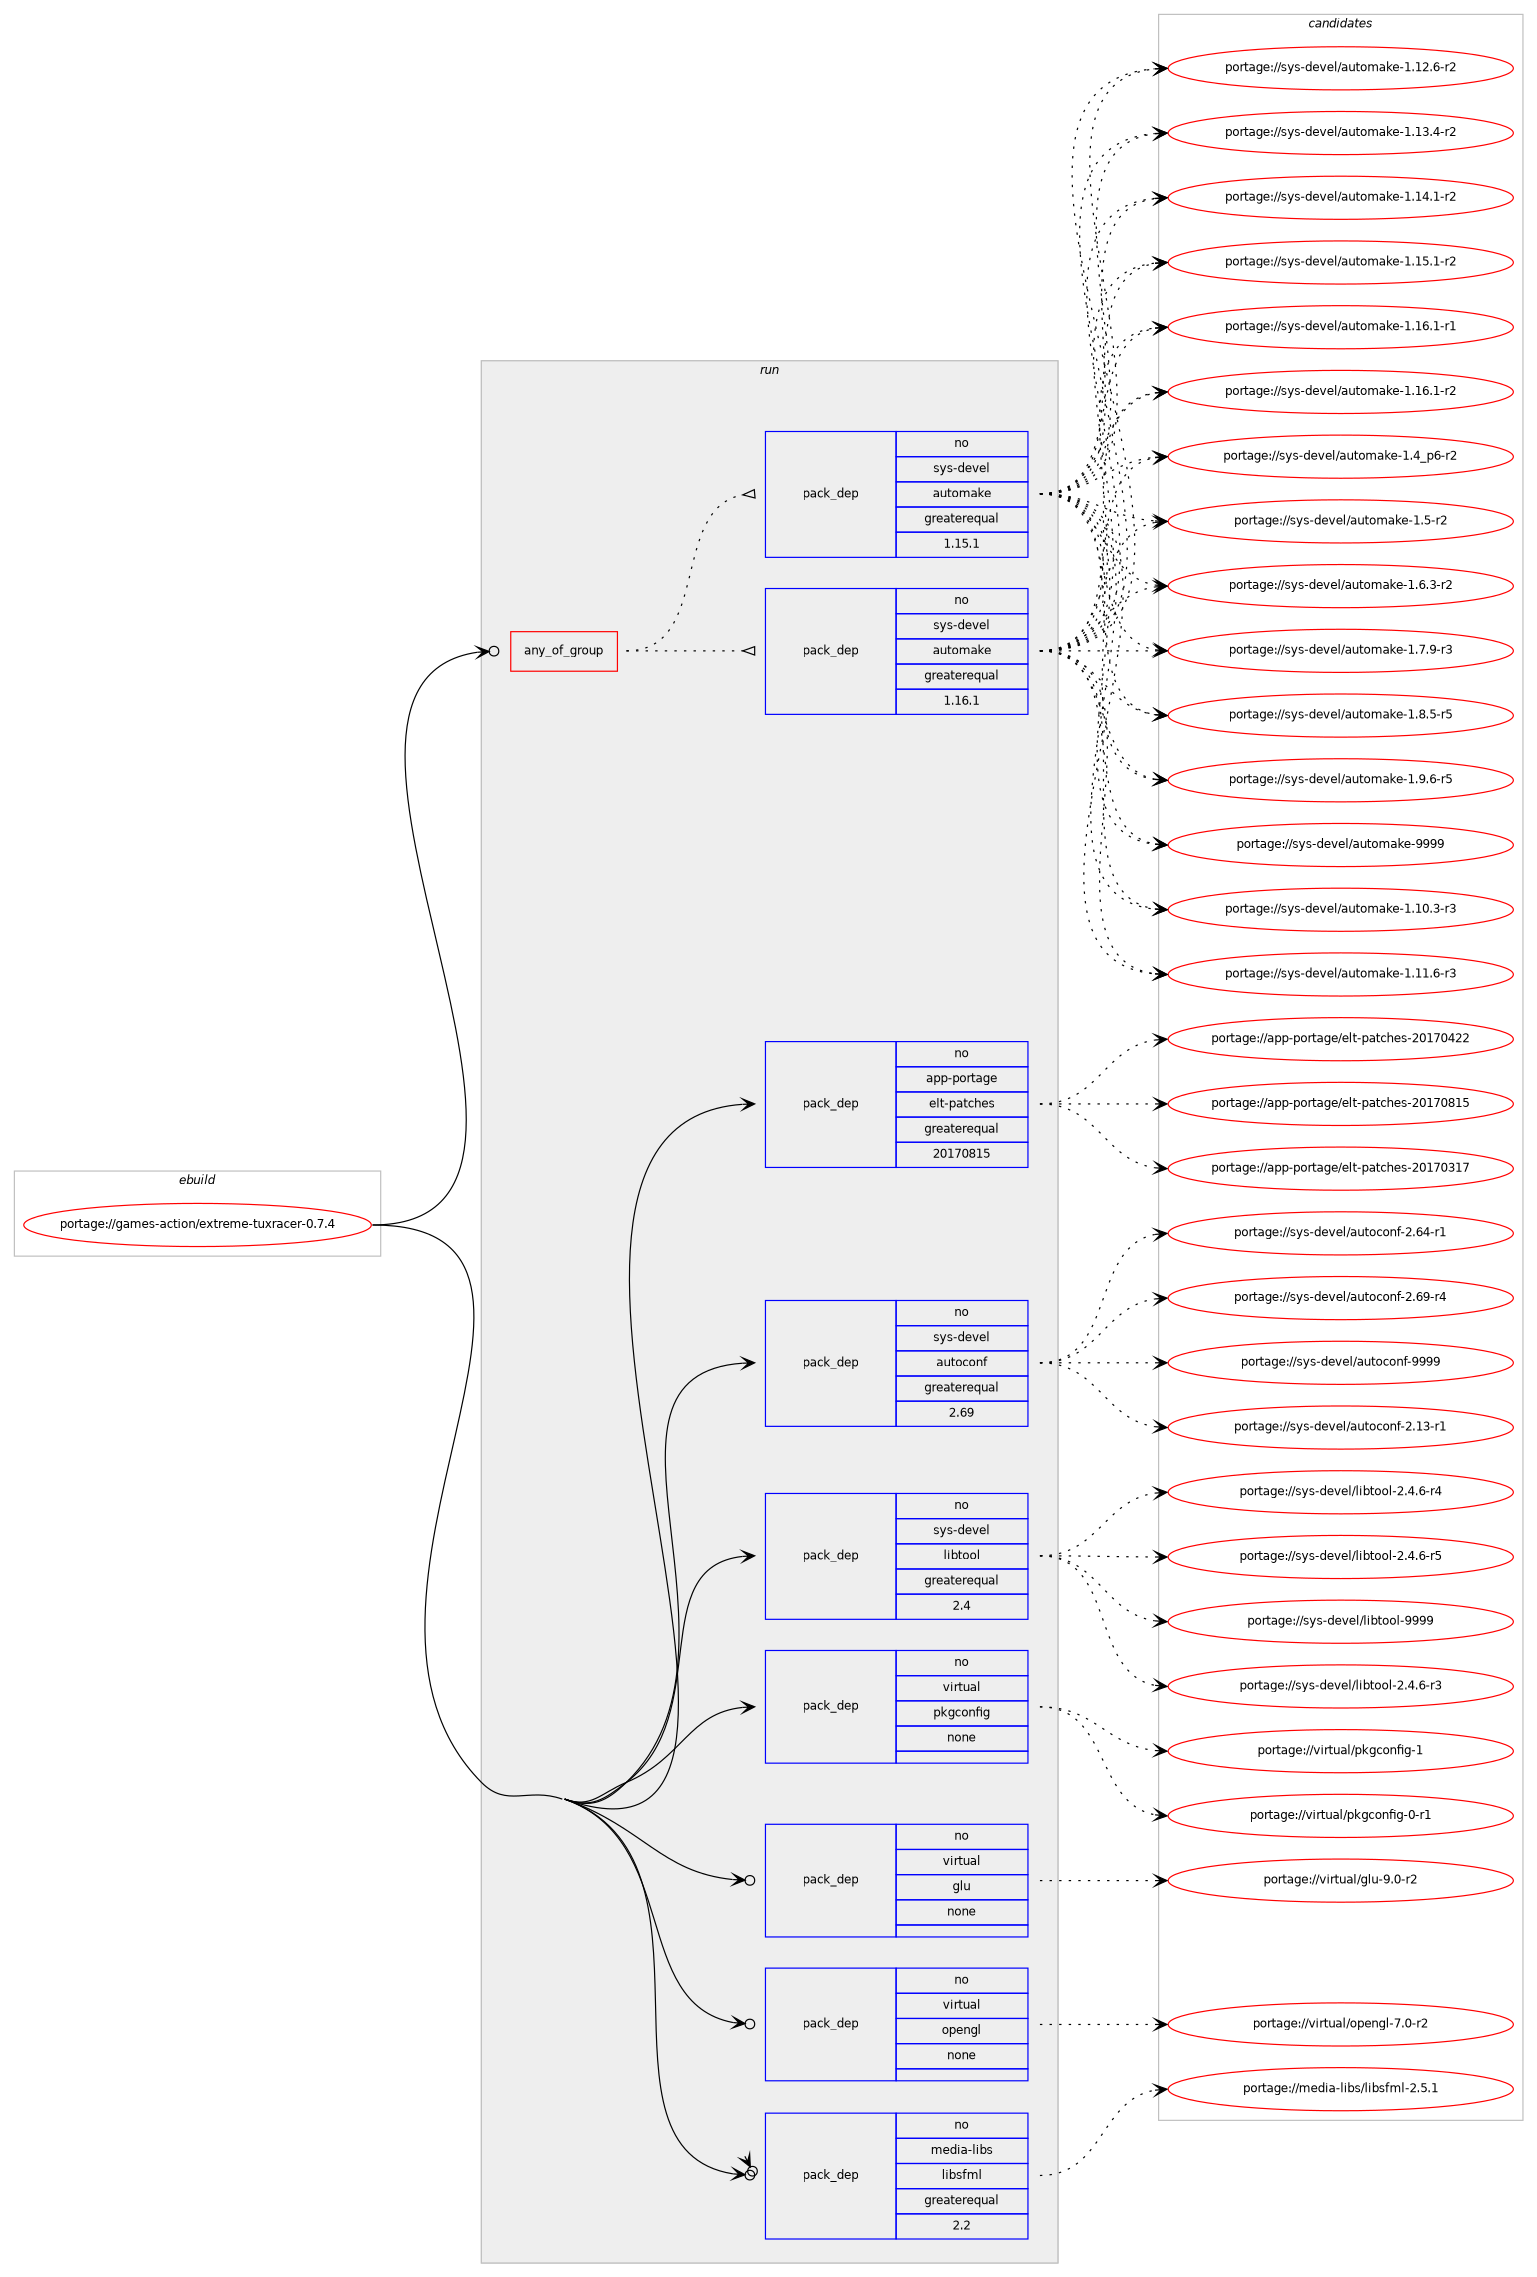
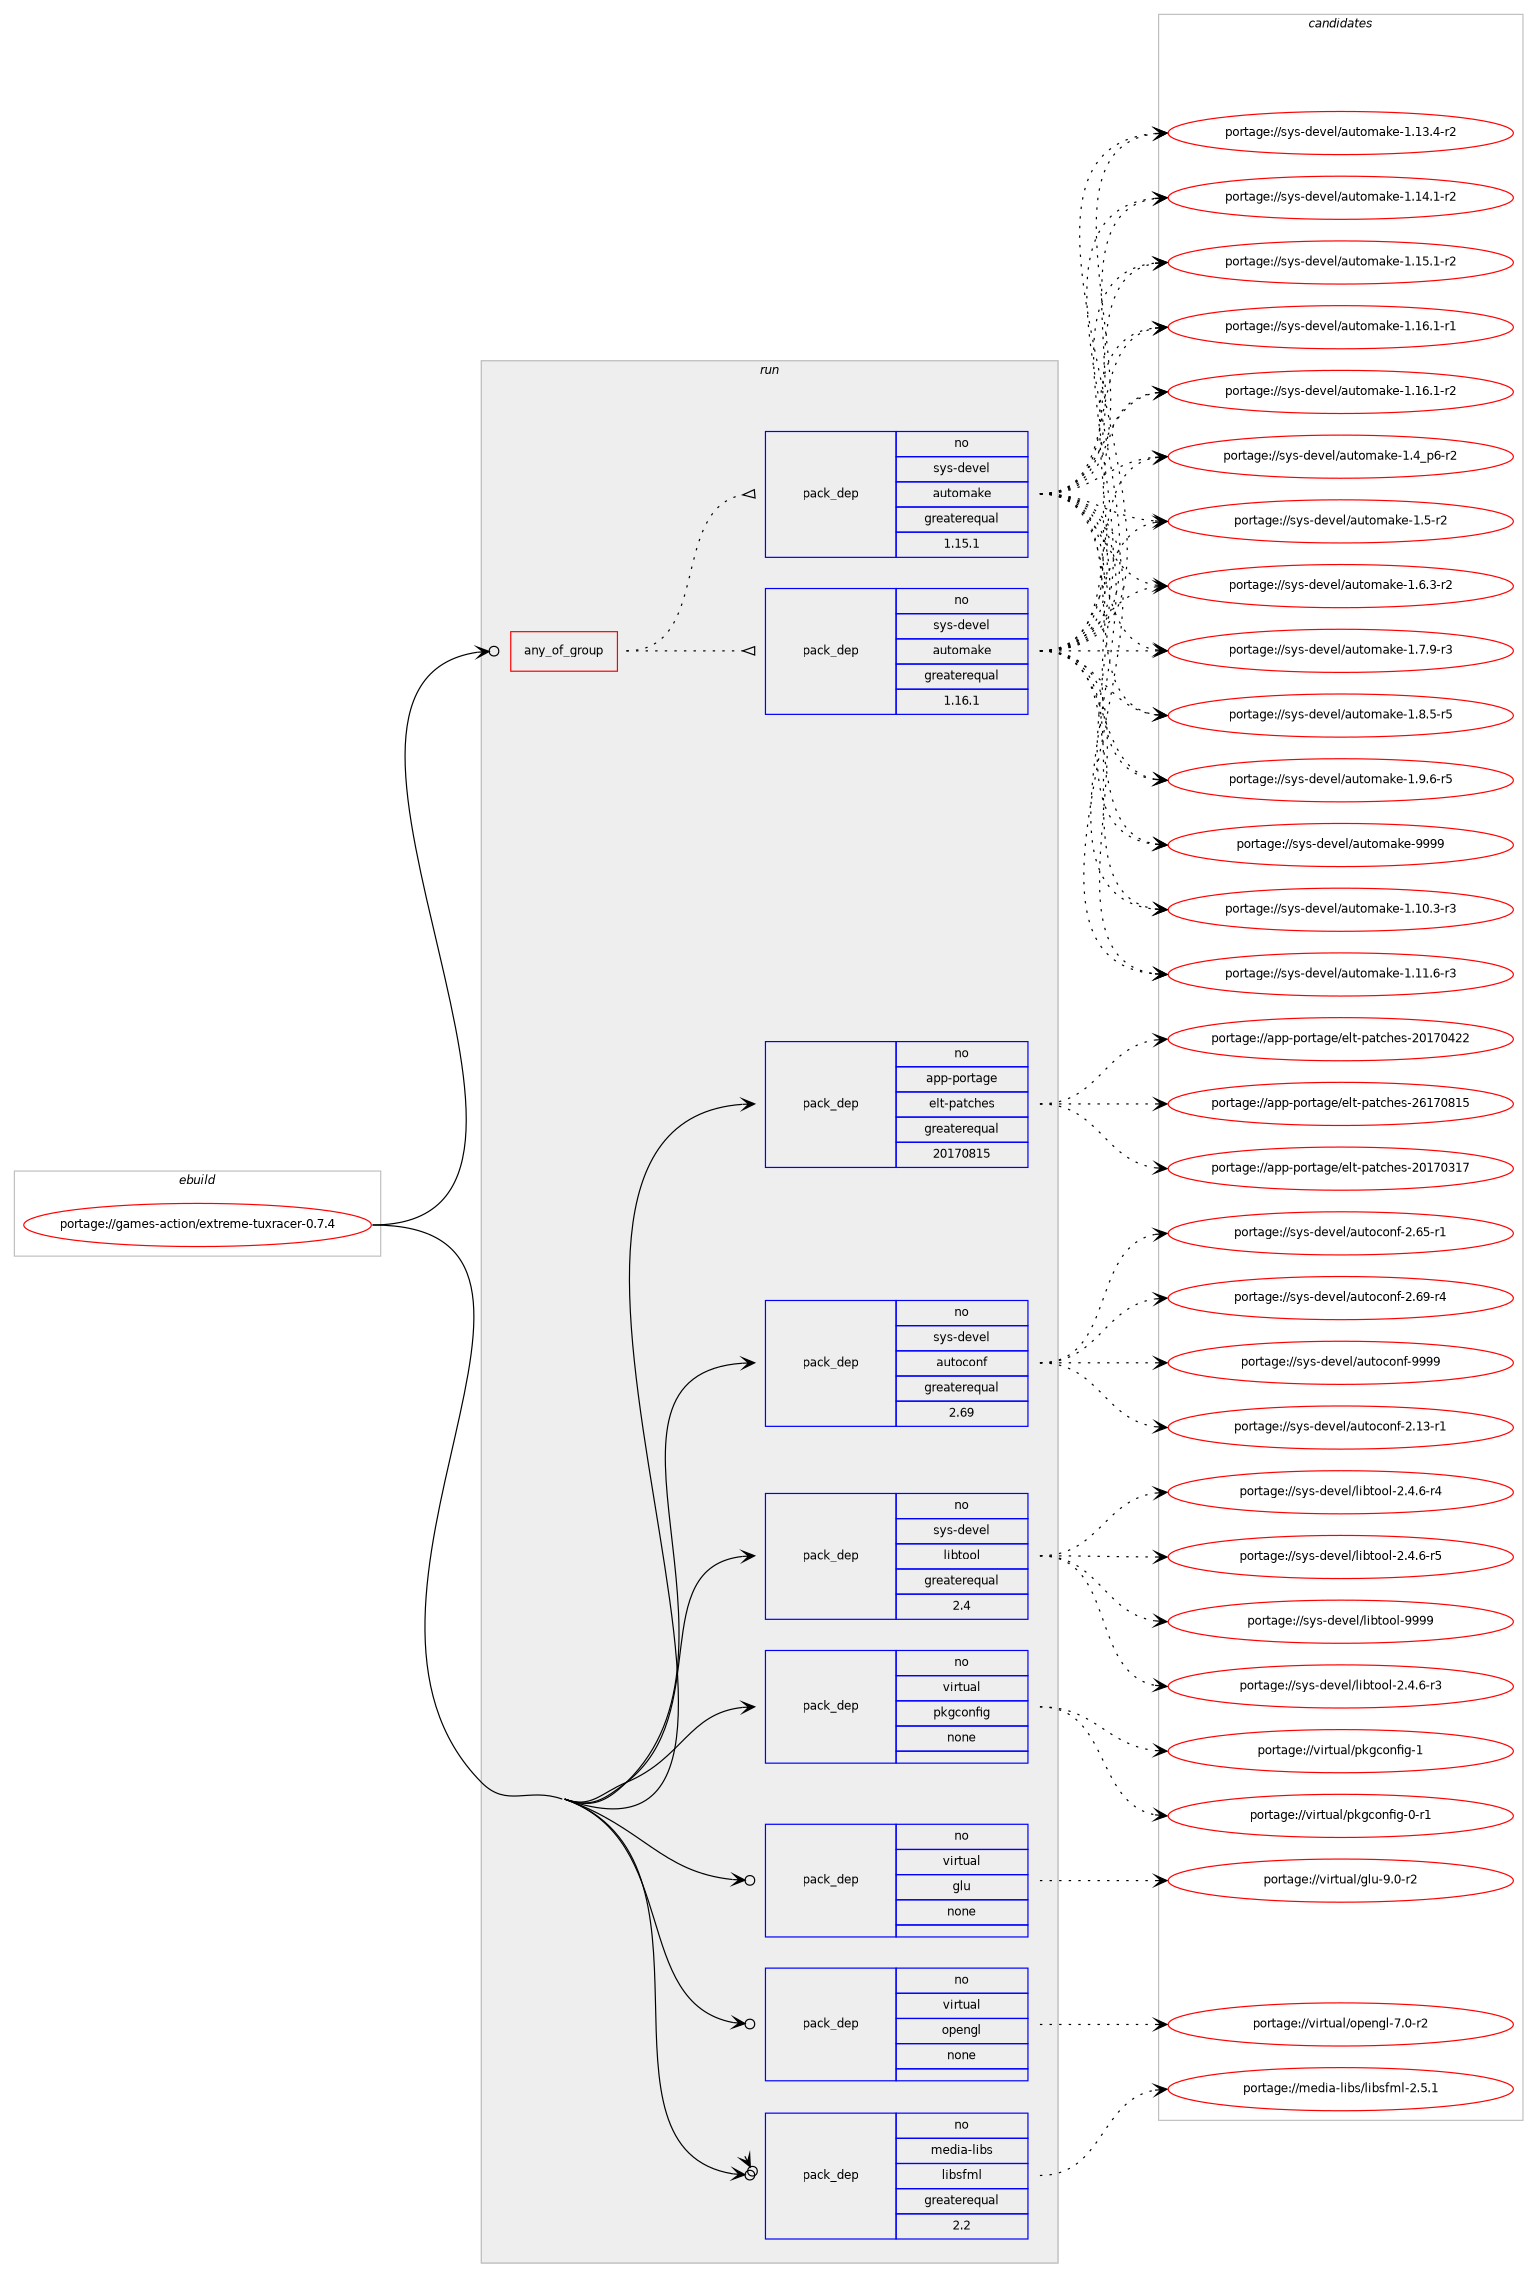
node "portage://sys-devel/automake-1.12.6-r2": removed
node "portage://app-portage/elt-patches-20170815": label "portage://app-portage/elt-patches-20170815" -> "portage://app-portage/elt-patches-26170815"
node "portage://sys-devel/autoconf-2.64-r1": label "portage://sys-devel/autoconf-2.64-r1" -> "portage://sys-devel/autoconf-2.65-r1"
